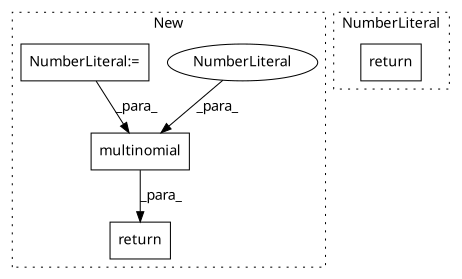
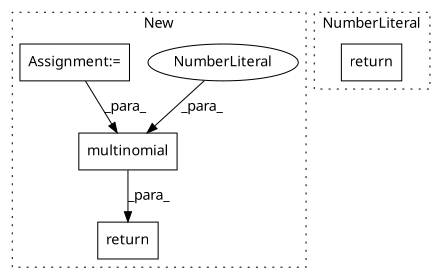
node "NumberLiteral:=": label "NumberLiteral:=" -> "Assignment:="
